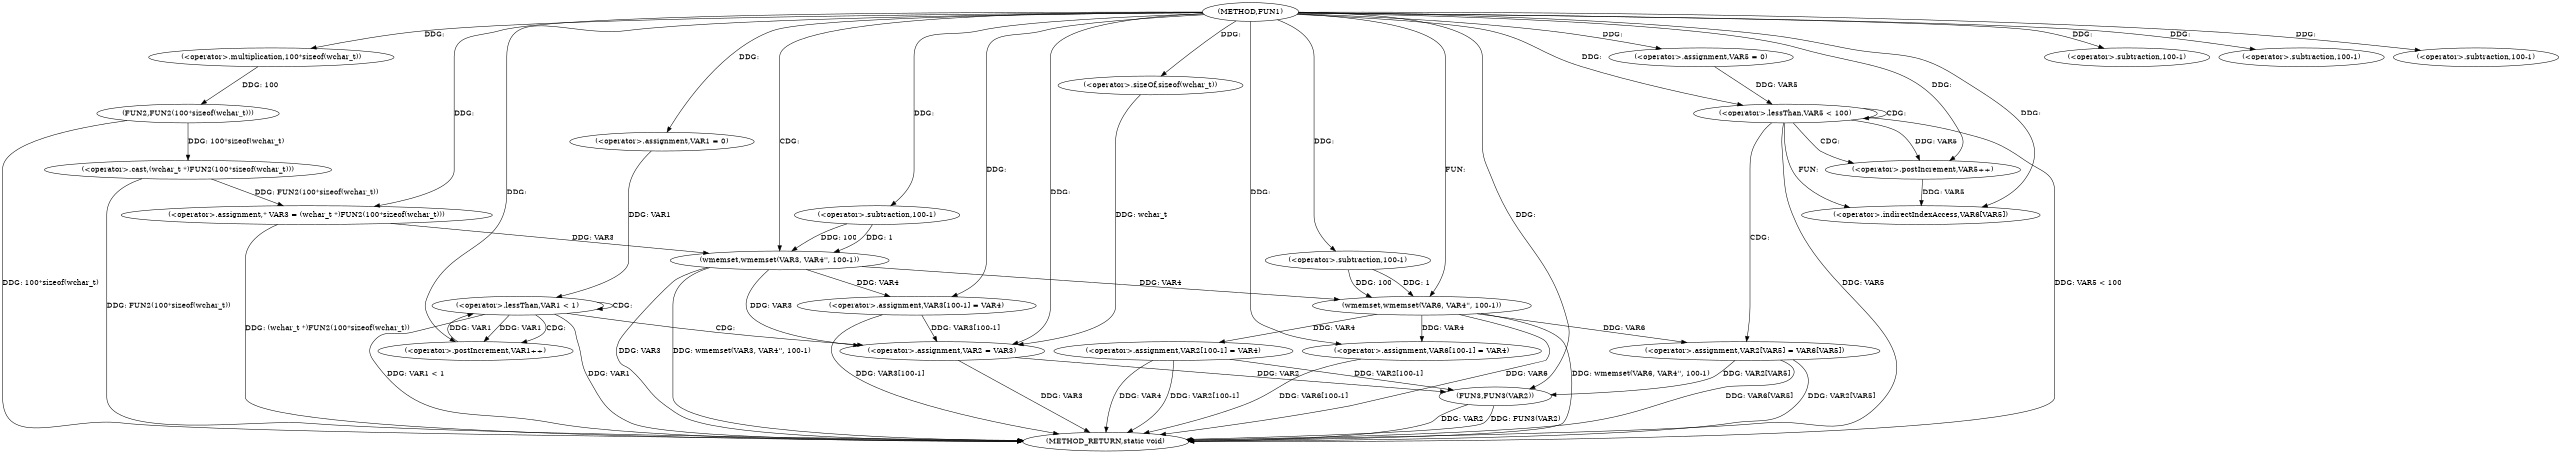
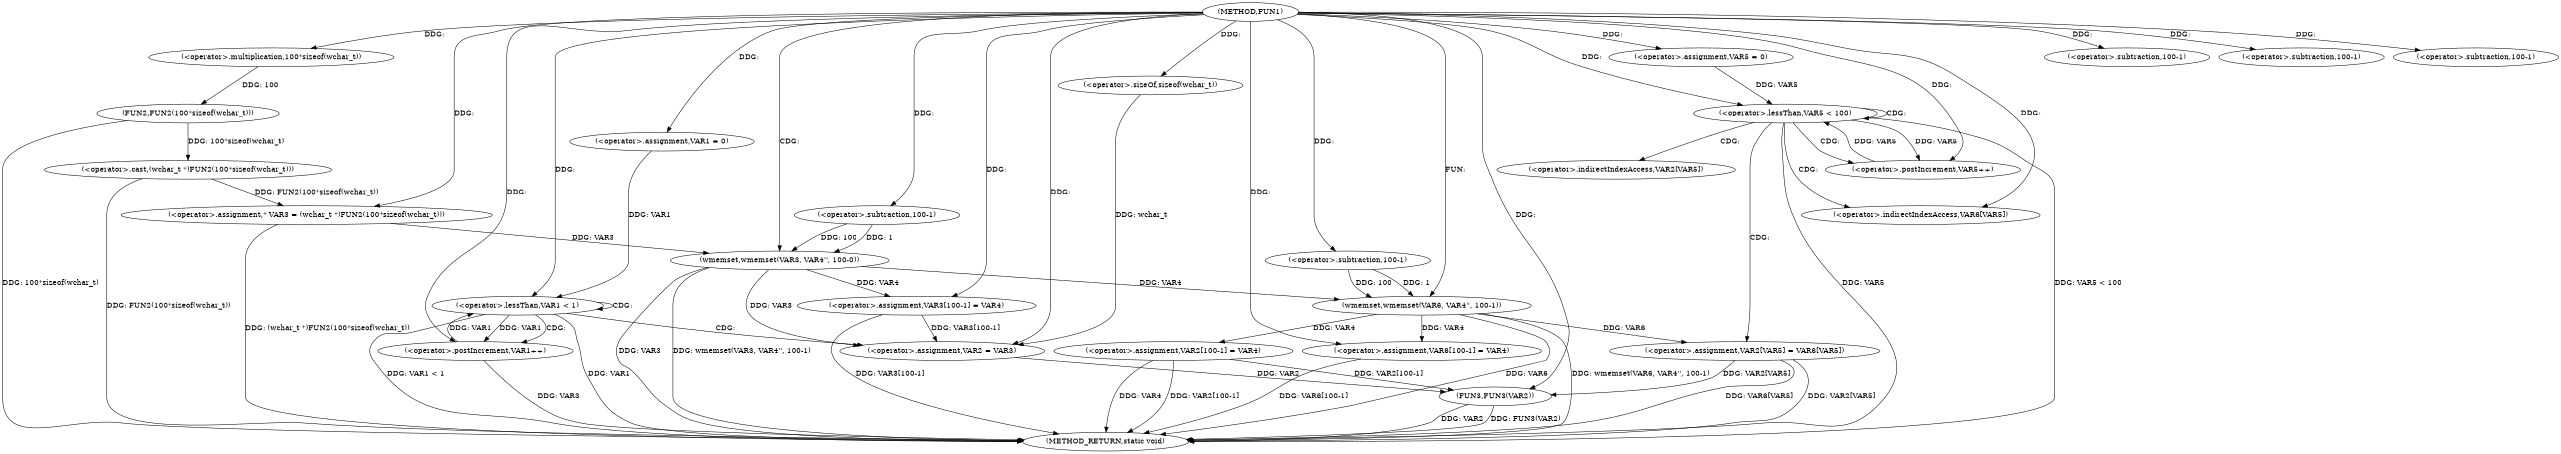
edge "(METHOD,FUN1)" -> "(<operator>.lessThan,VAR1 < 1)": added, label "DDG:"
node "(<operator>.indirectIndexAccess,VAR2[VAR5])": added
edge "(<operator>.lessThan,VAR5 < 100)" -> "(<operator>.indirectIndexAccess,VAR6[VAR5])": label "FUN: " -> "CDG: "
edge "(<operator>.postIncrement,VAR5++)" -> "(<operator>.indirectIndexAccess,VAR6[VAR5])": now "(<operator>.postIncrement,VAR5++)" -> "(<operator>.lessThan,VAR5 < 100)"
node "(wmemset,wmemset(VAR3, VAR4'', 100-1))": label "(wmemset,wmemset(VAR3, VAR4'', 100-1))" -> "(wmemset,wmemset(VAR3, VAR4'', 100-0))"
edge "(<operator>.assignment,VAR2 = VAR3)" -> "(METHOD_RETURN,static void)": now "(<operator>.postIncrement,VAR1++)" -> "(METHOD_RETURN,static void)"
